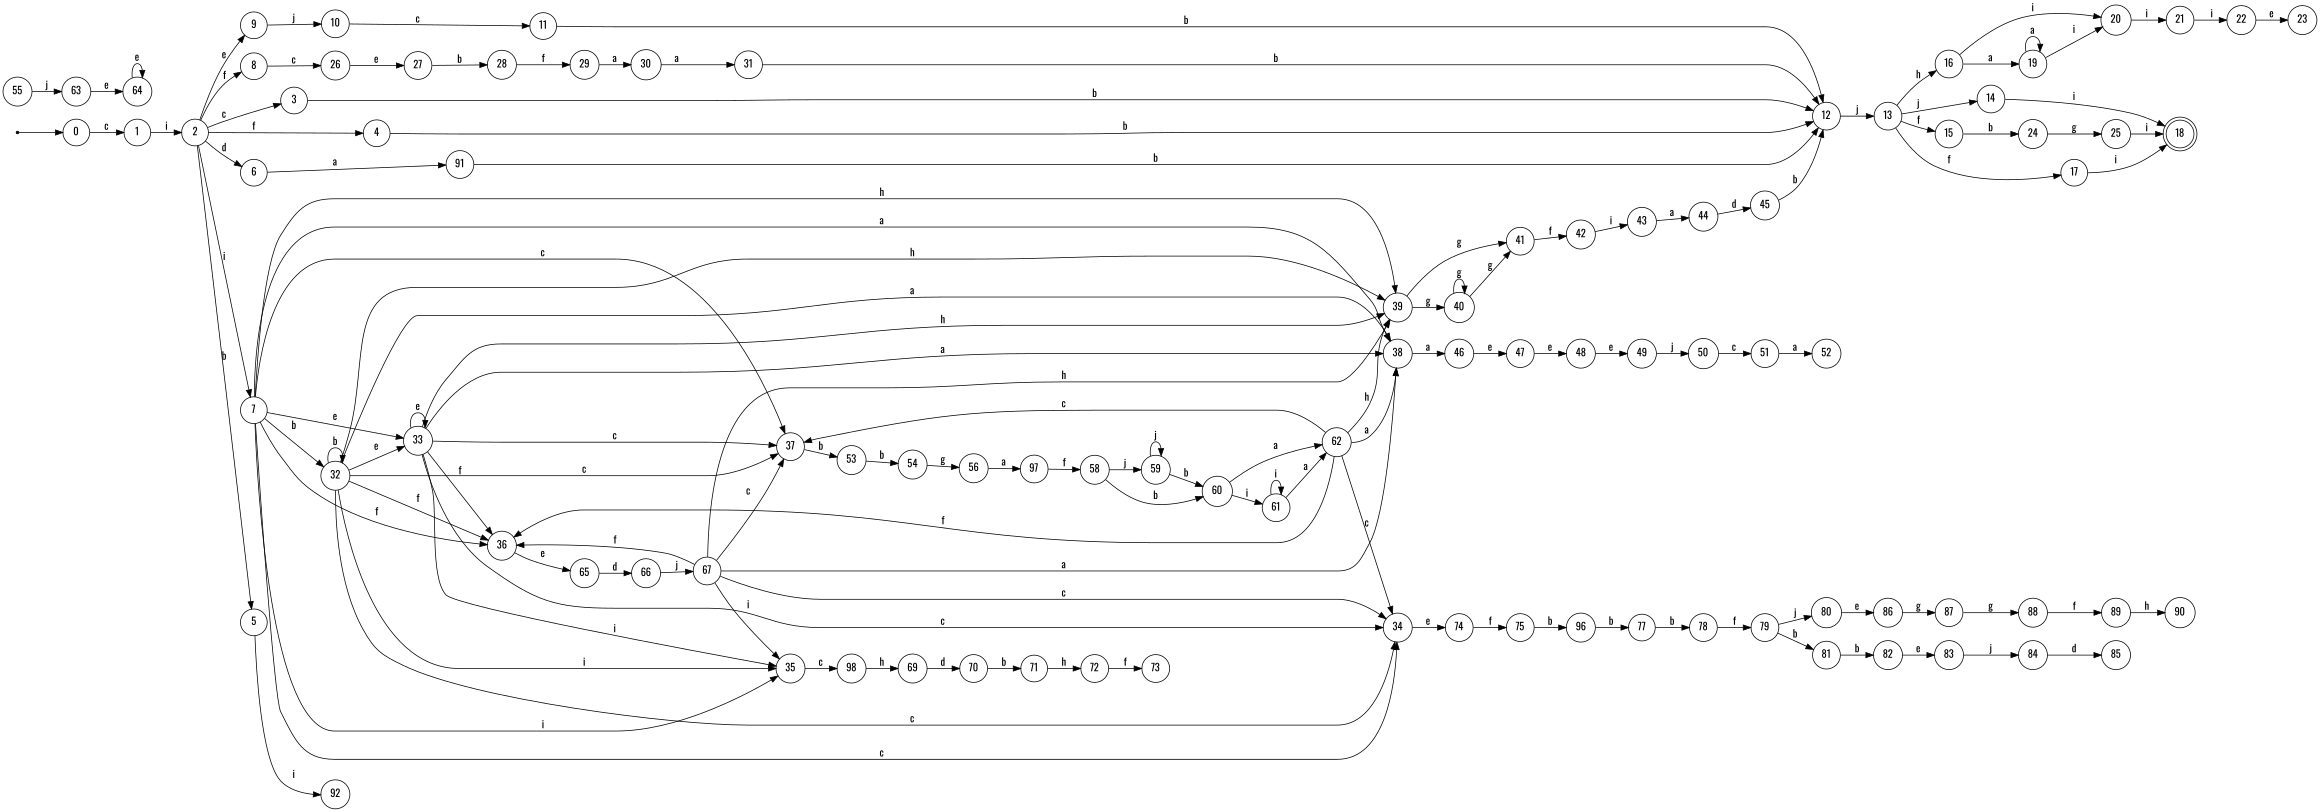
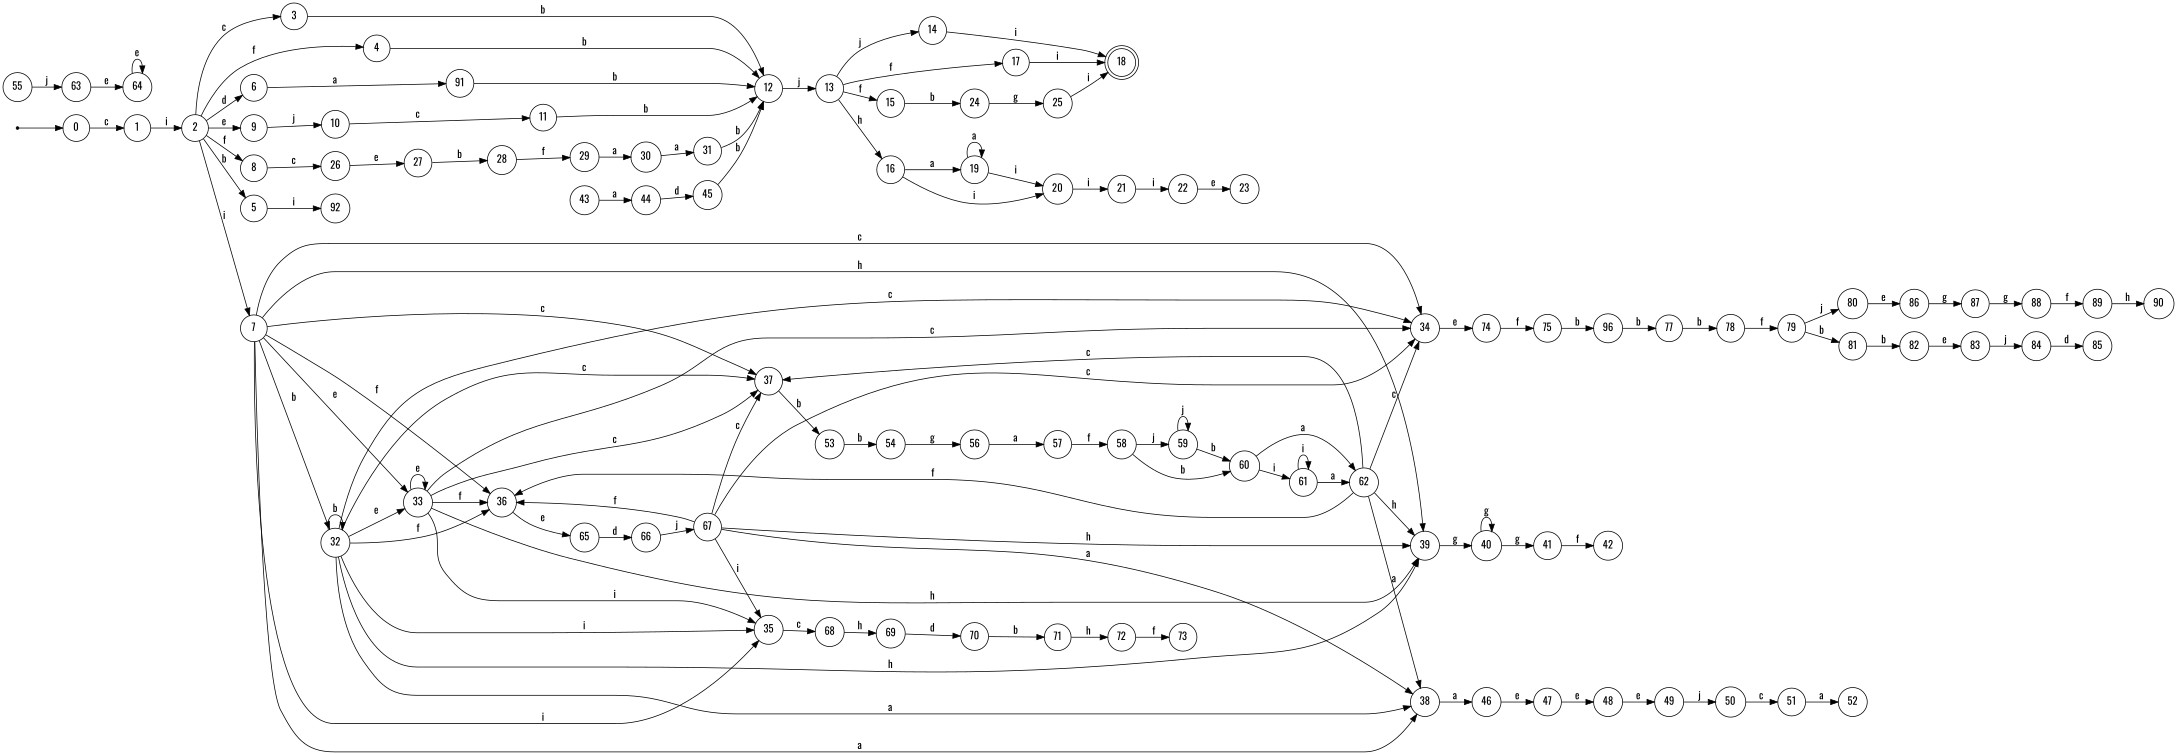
edge "42" -> "43": removed, label "i"
edge "39" -> "41": removed, label "g"
edge "33" -> "38": removed, label "a"
node "97": label "97" -> "57"
node "98": label "98" -> "68"
